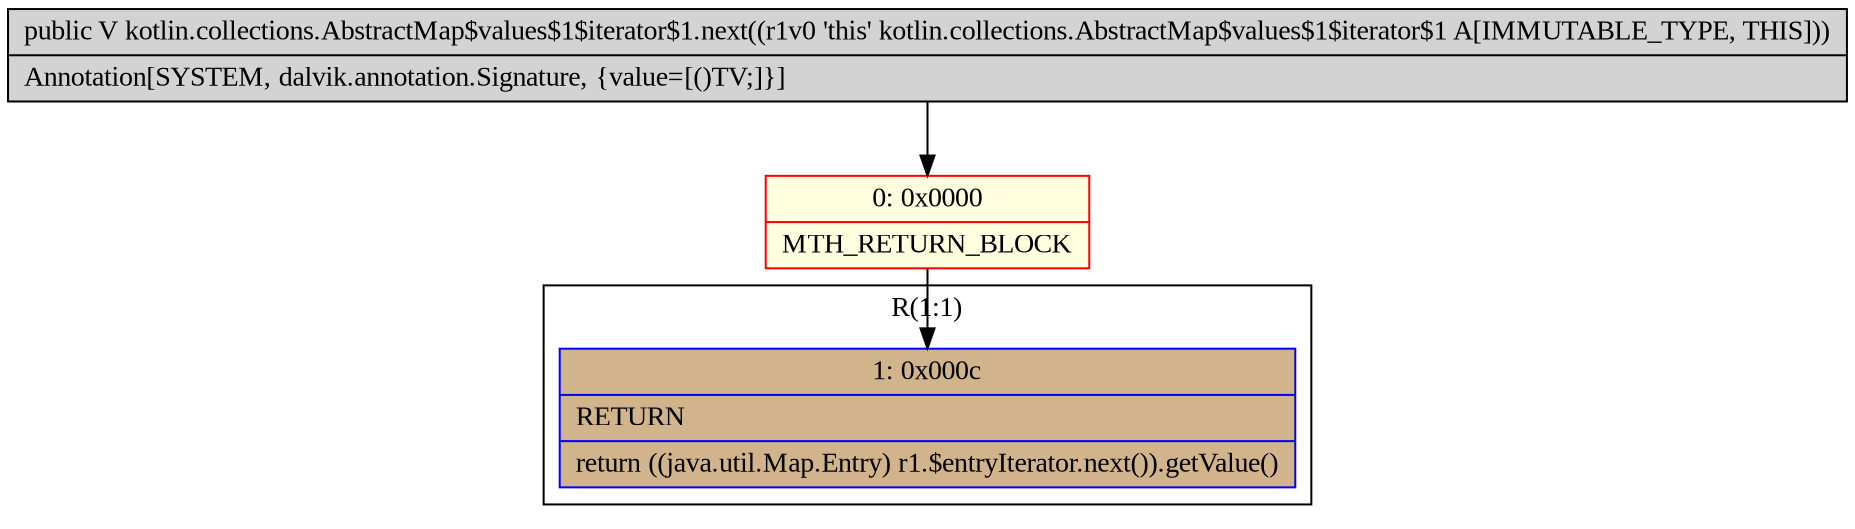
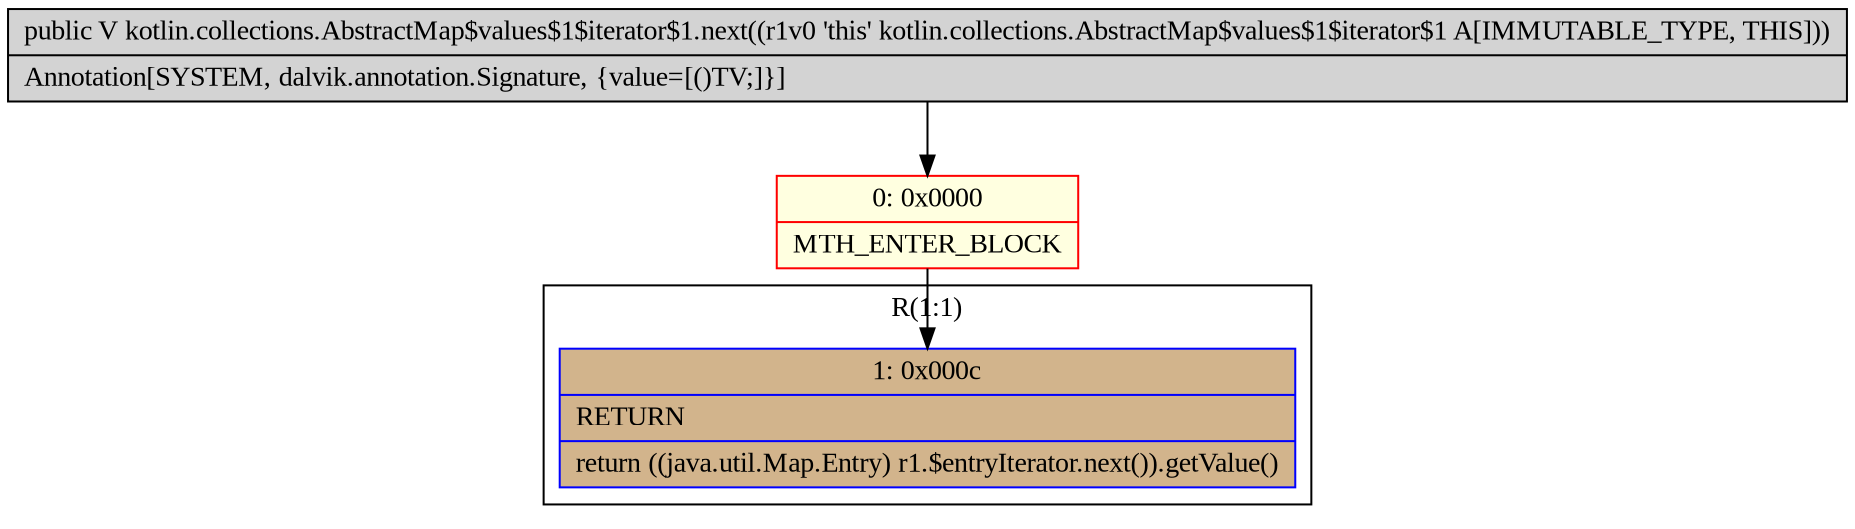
node "0: 0x0000": text "MTH_RETURN_BLOCK" -> "MTH_ENTER_BLOCK"
